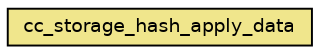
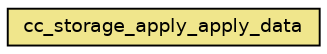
node "cc_storage_hash_apply_data": label "cc_storage_hash_apply_data" -> "cc_storage_apply_apply_data"
